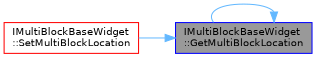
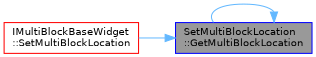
node "IMultiBlockBaseWidget ::GetMultiBlockLocation": label "IMultiBlockBaseWidget ::GetMultiBlockLocation" -> "SetMultiBlockLocation ::GetMultiBlockLocation"
